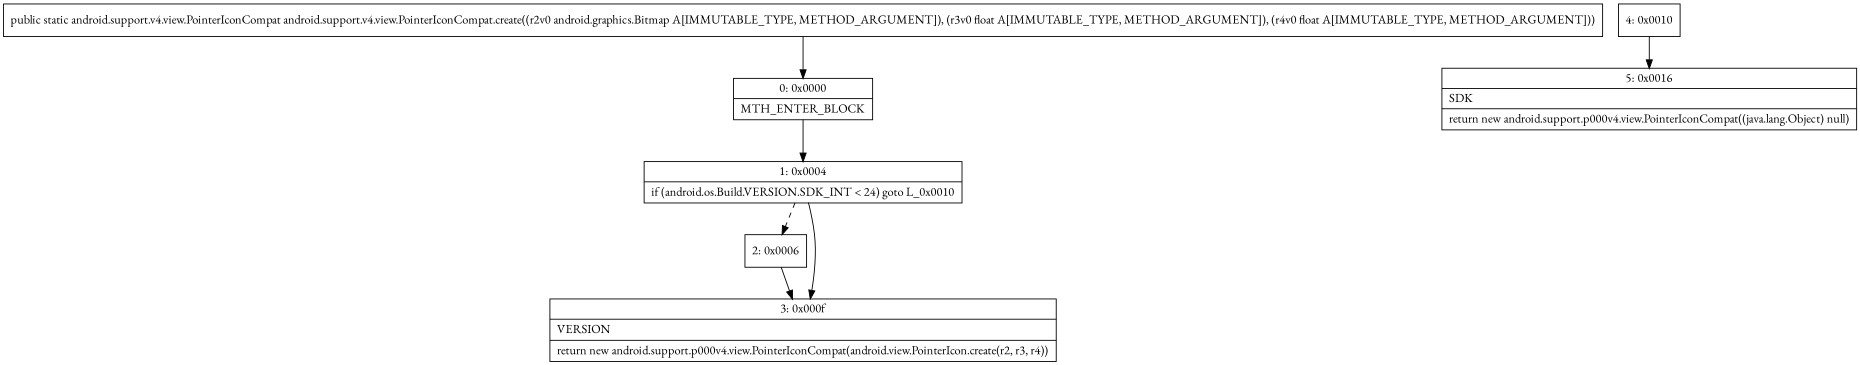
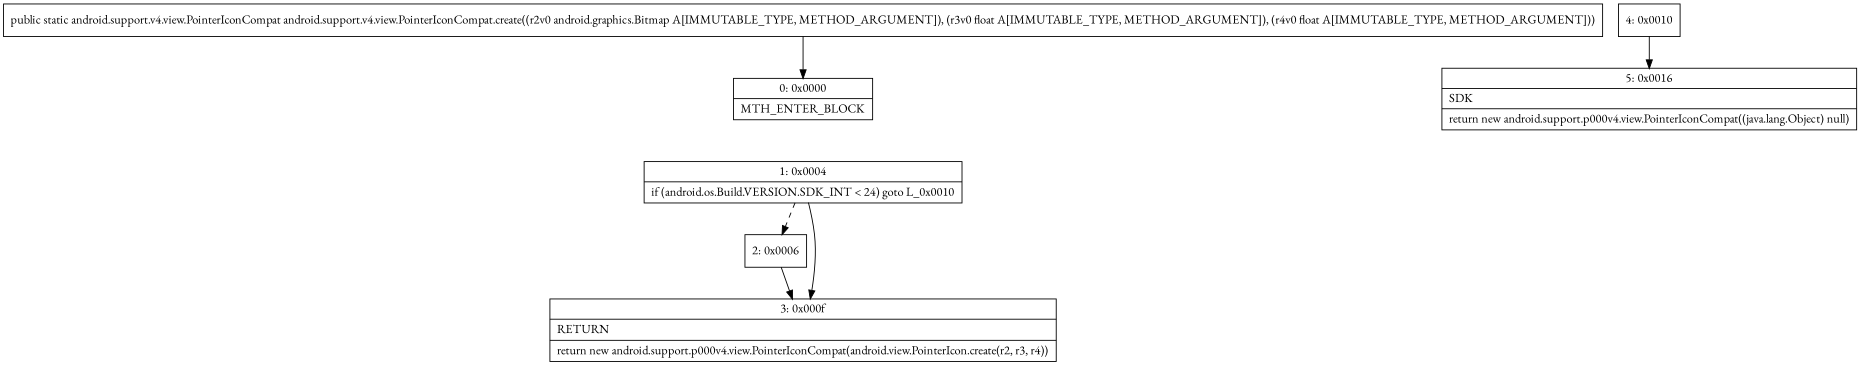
edge "0: 0x0000" -> "1: 0x0004": removed
node "3: 0x000f": text "VERSION" -> "RETURN"
